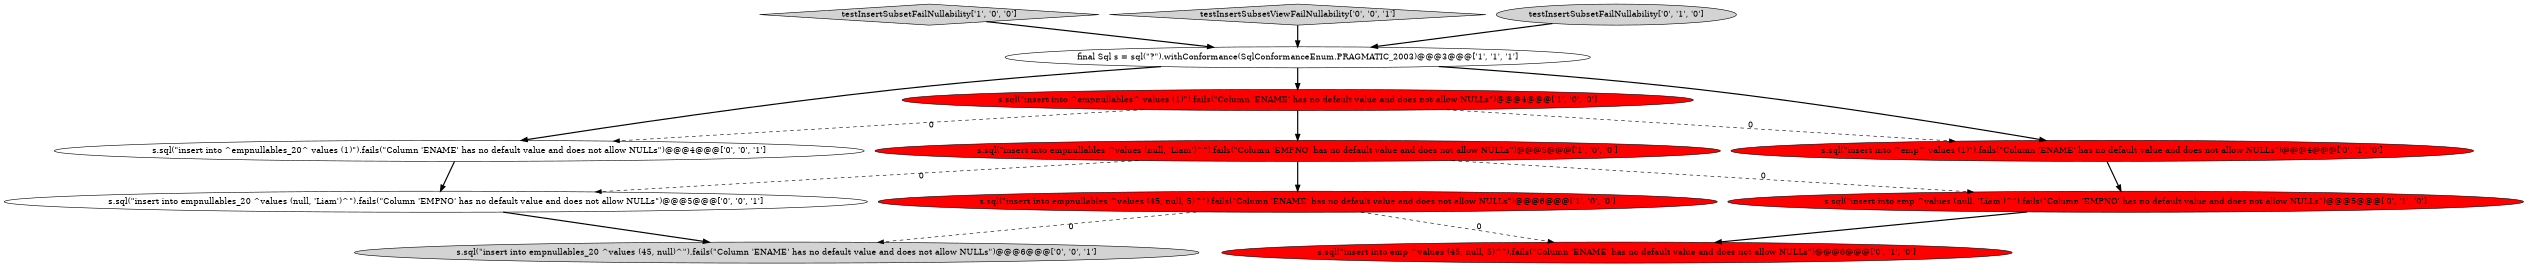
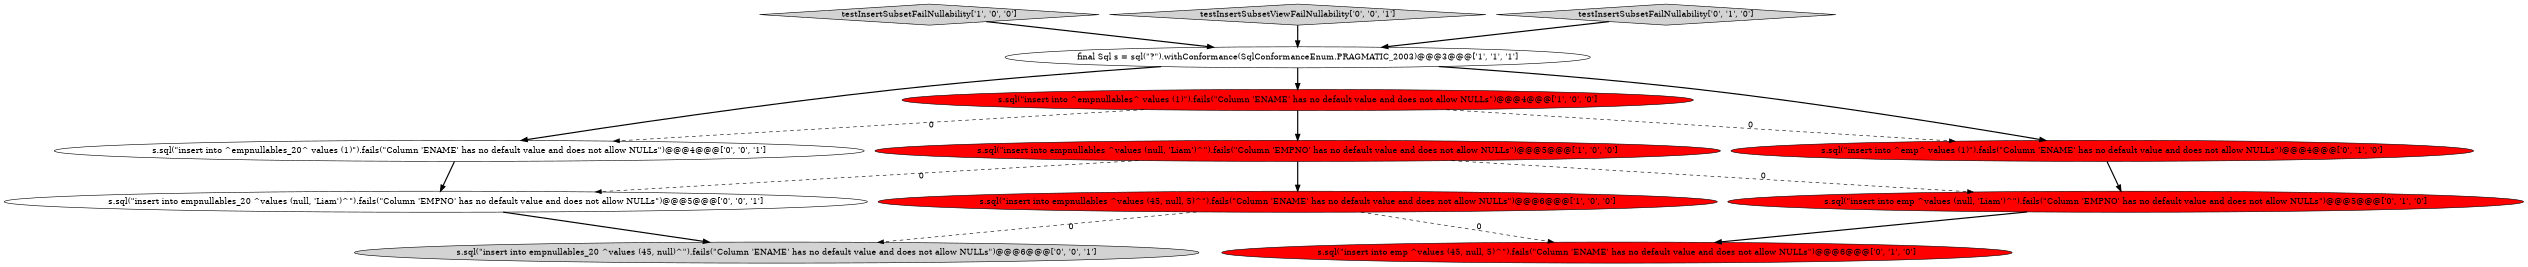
node "testInsertSubsetFailNullability['0', '1', '0']": shape ellipse -> diamond
